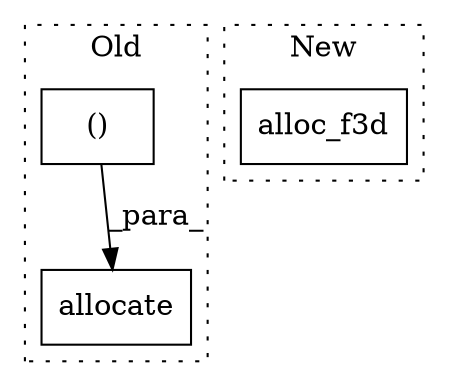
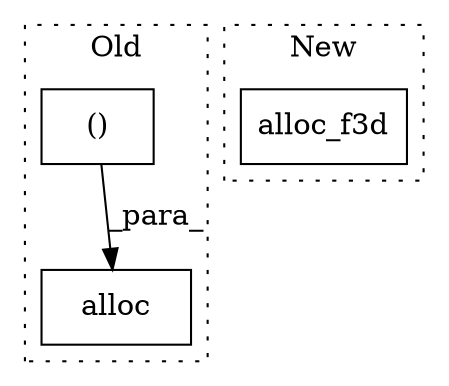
node "allocate": label "allocate" -> "alloc"
